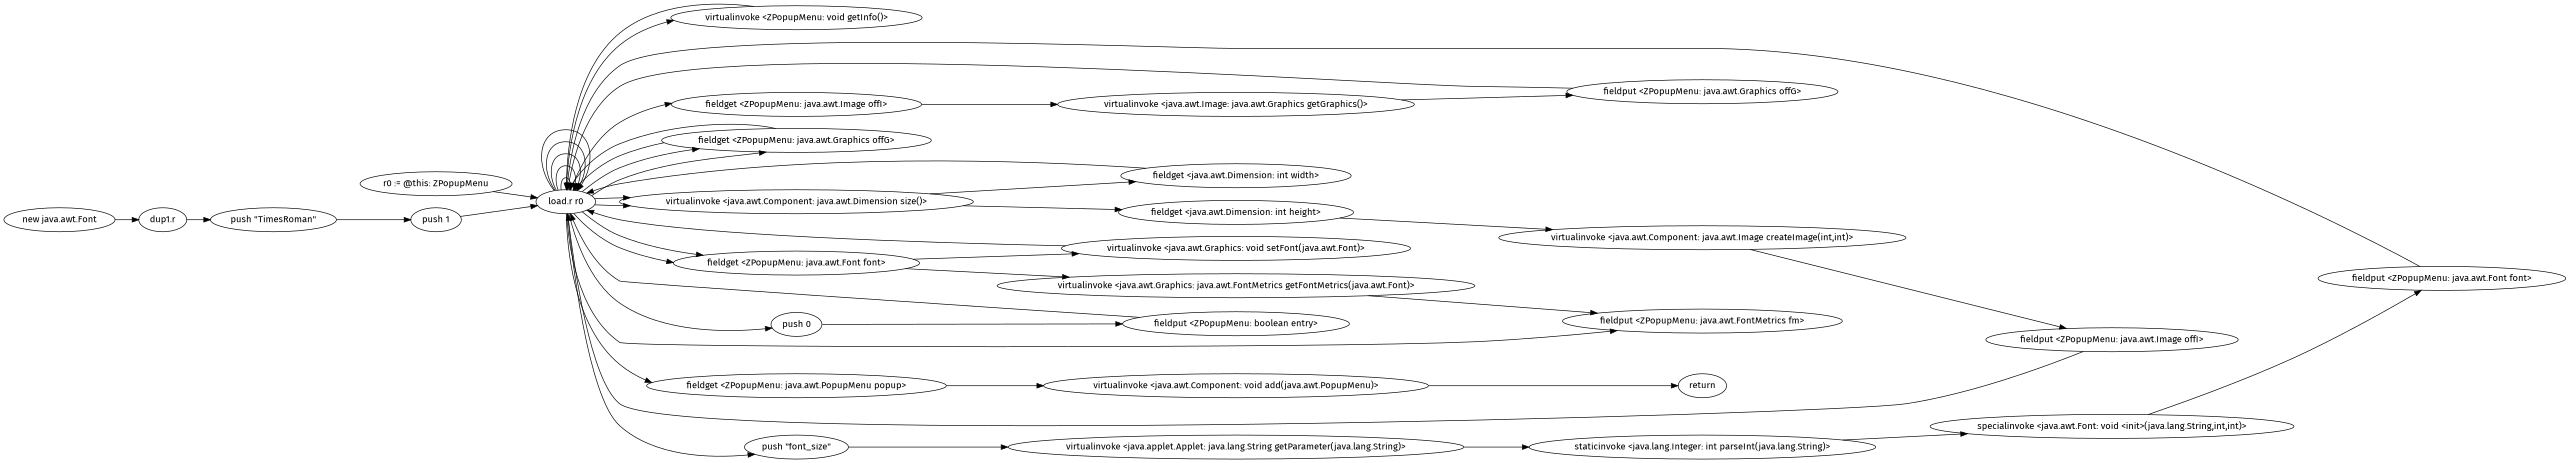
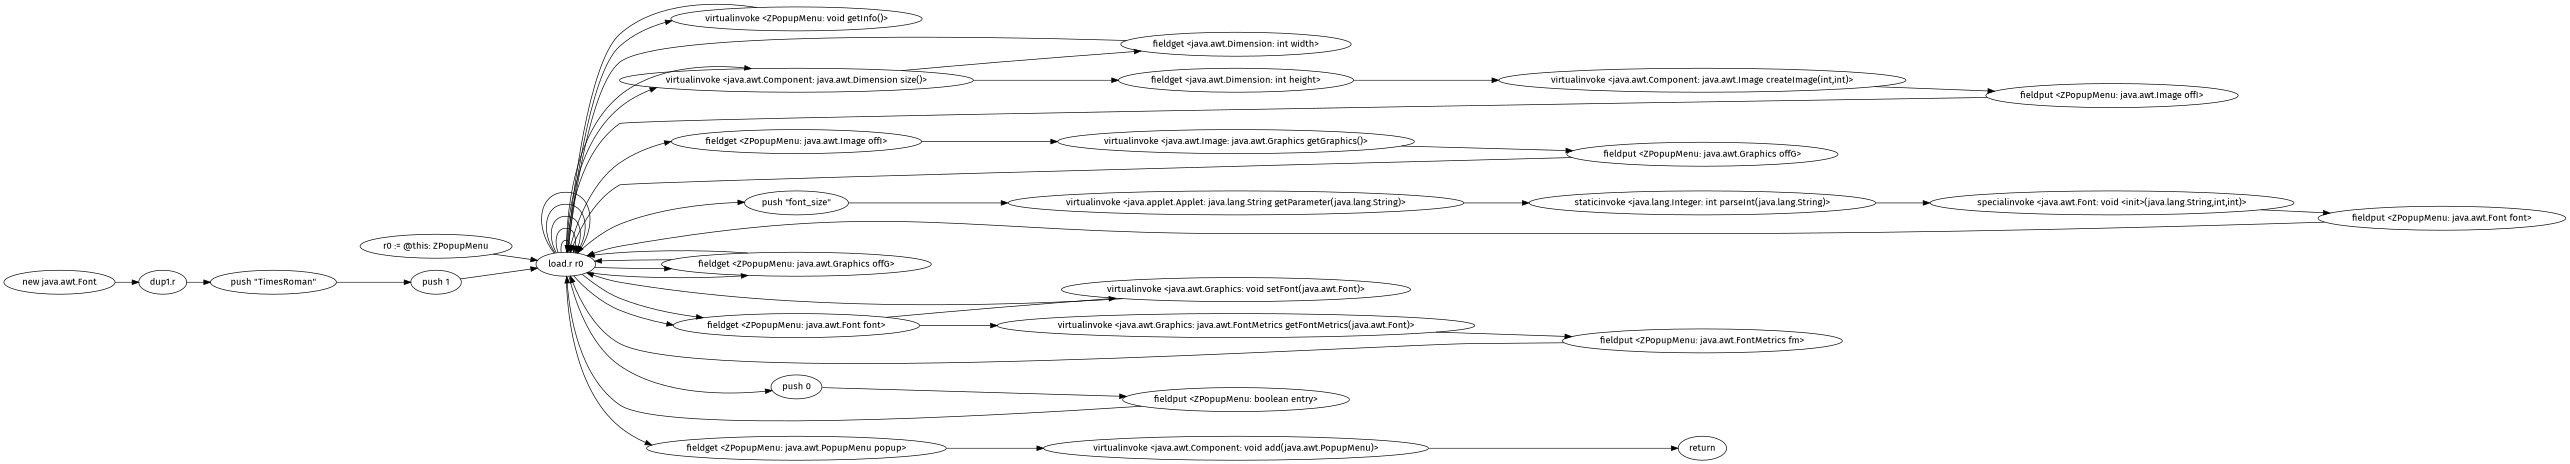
edge "load.r r0" -> "fieldput <ZPopupMenu: java.awt.FontMetrics fm>": reversed
